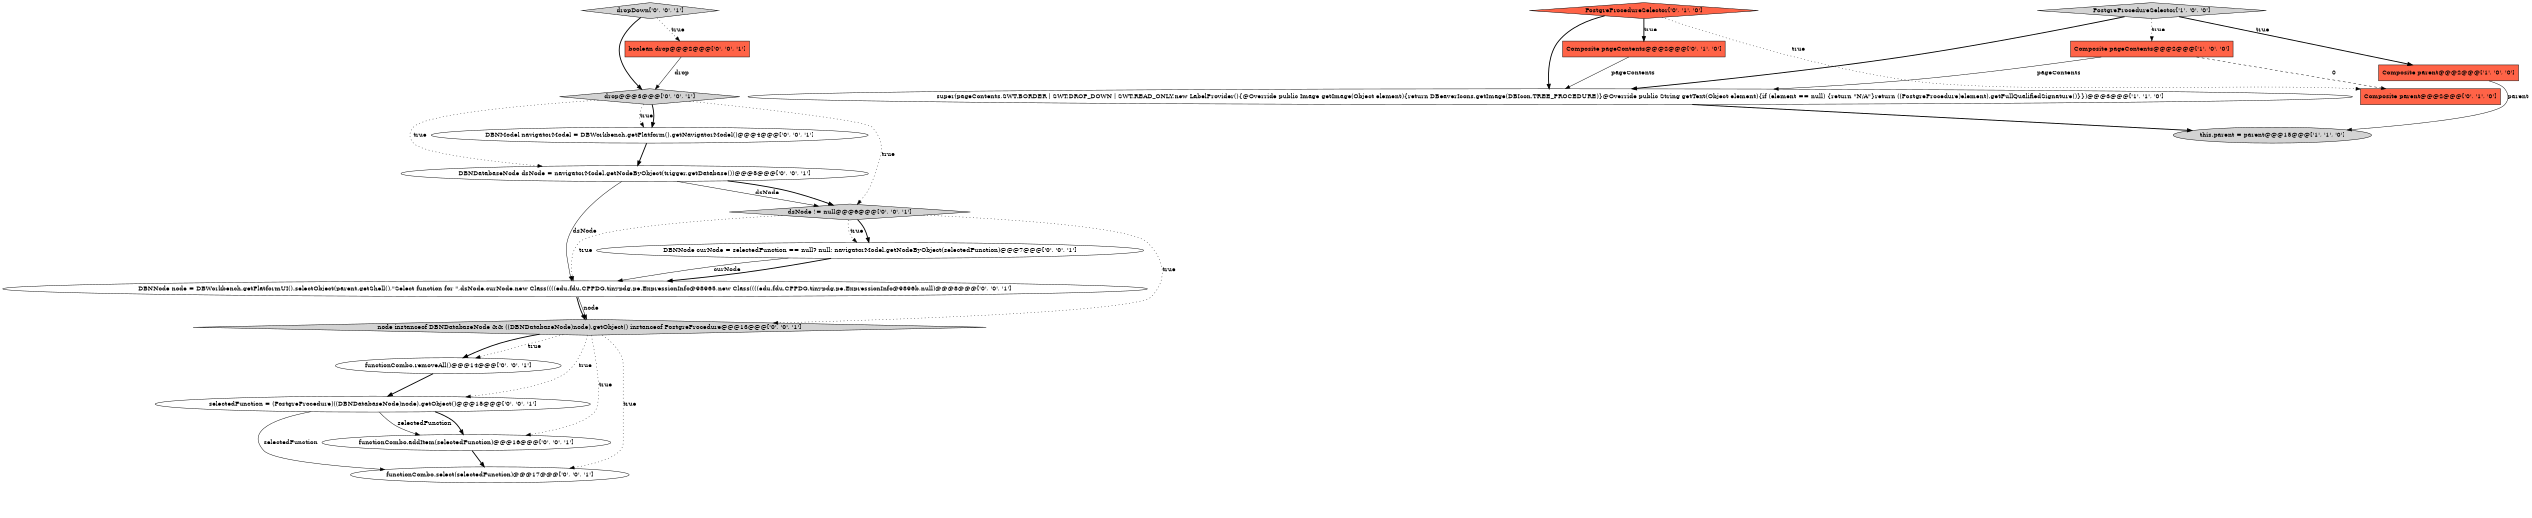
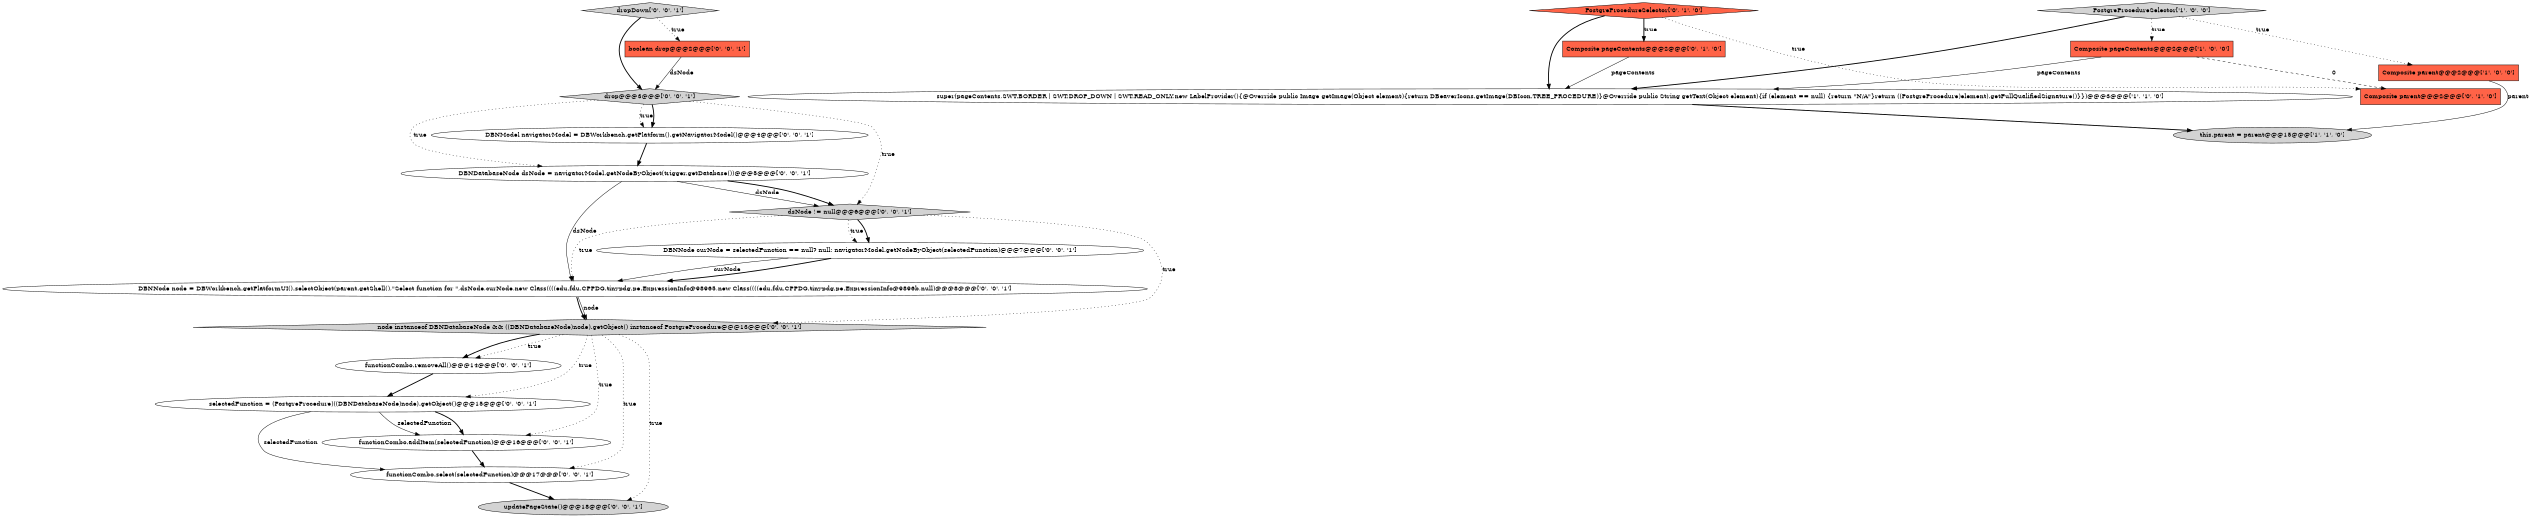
edge "PostgreProcedureSelector['1', '0', '0']" -> "Composite parent@@@2@@@['1', '0', '0']": style bold -> dotted
edge "boolean drop@@@2@@@['0', '0', '1']" -> "drop@@@3@@@['0', '0', '1']": label "drop" -> "dsNode"
node "updatePageState()@@@18@@@['0', '0', '1']": added
